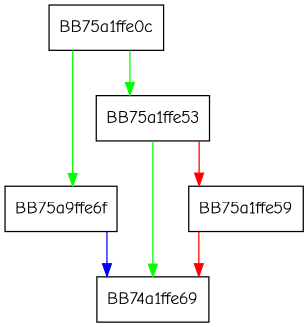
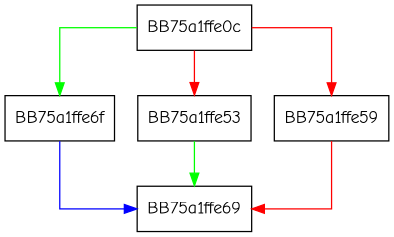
edge "BB75a1ffe0c" -> "BB75a1ffe53": color green -> red
edge "BB75a1ffe53" -> "BB75a1ffe59": now "BB75a1ffe0c" -> "BB75a1ffe59"
node "BB75a9ffe6f": label "BB75a9ffe6f" -> "BB75a1ffe6f"
node "BB74a1ffe69": label "BB74a1ffe69" -> "BB75a1ffe69"
